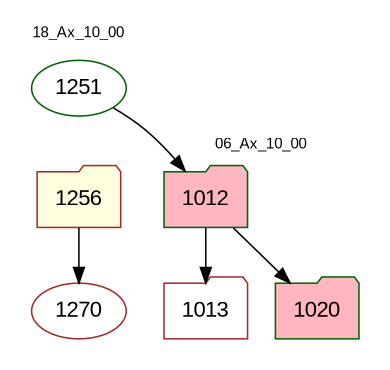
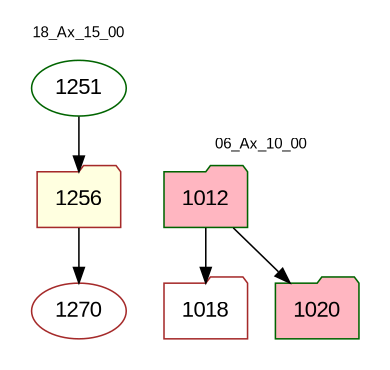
cluster "18_Ax_10_00": label "18_Ax_10_00" -> "18_Ax_15_00"
edge "1251" -> "1012": now "1251" -> "1256"
node "1013": label "1013" -> "1018"
